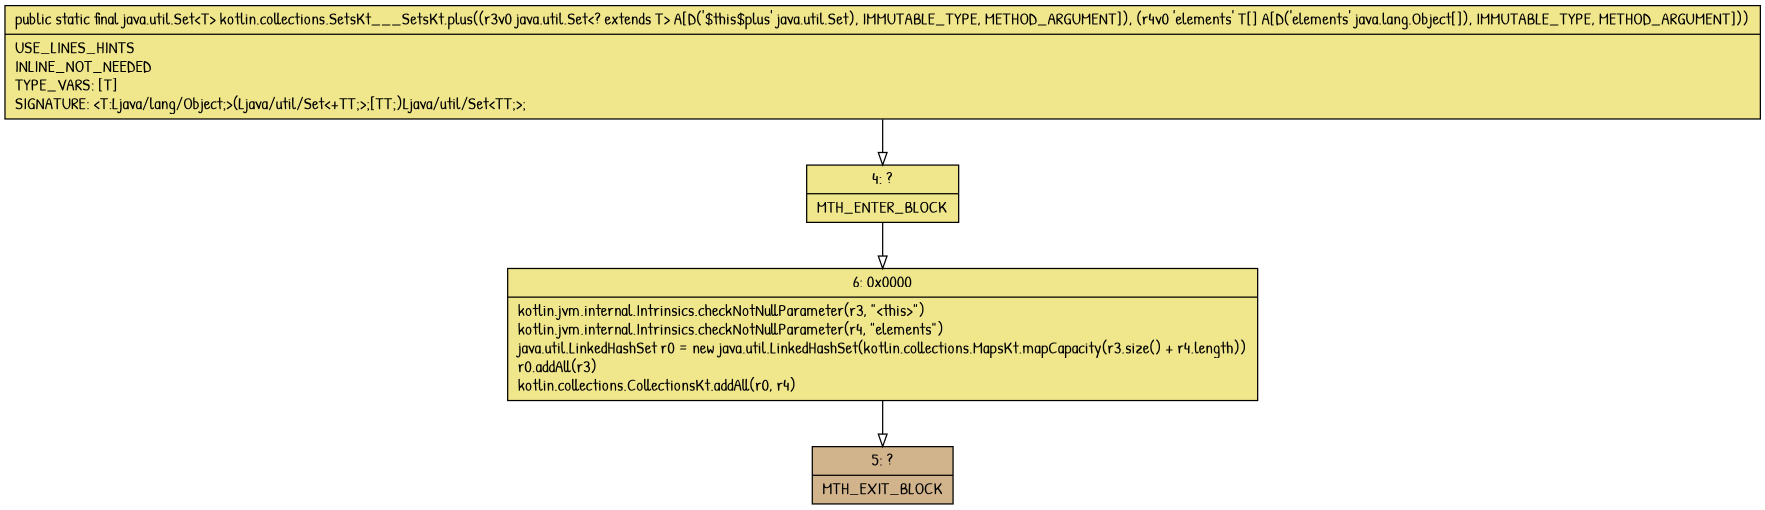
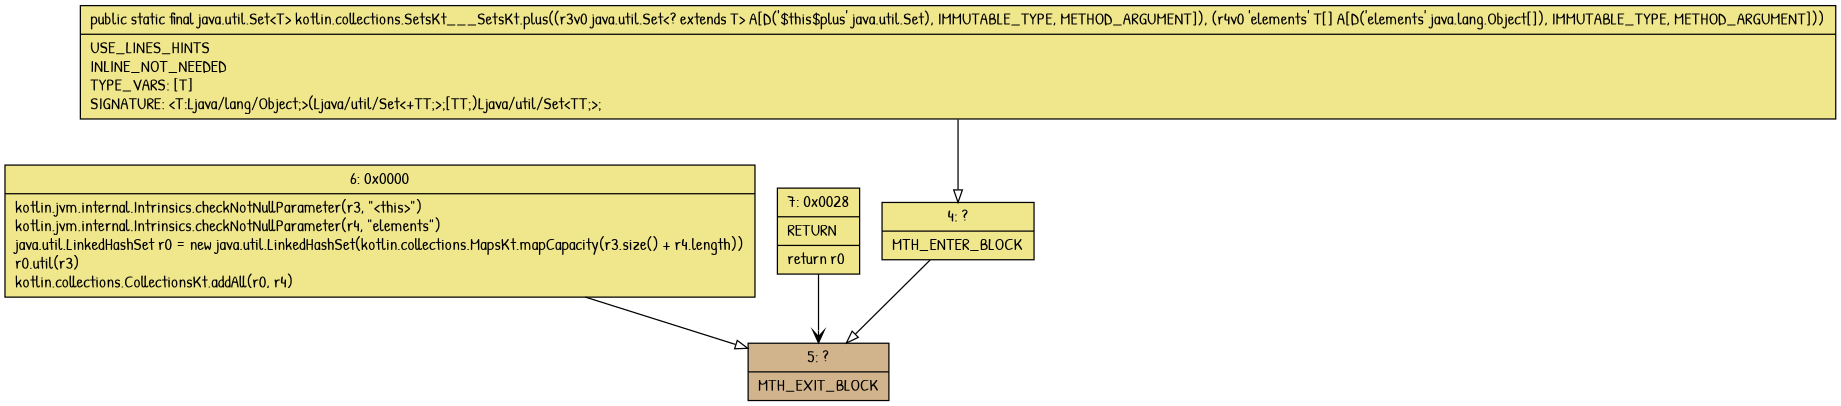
node "7: 0x0028": added
edge "4: ?" -> "6: 0x0000": now "4: ?" -> "5: ?"
node "6: 0x0000": text "r0.addAll(r3)" -> "r0.util(r3)"
